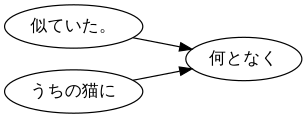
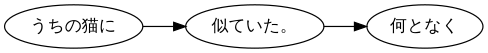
edge "うちの猫に" -> "何となく": now "うちの猫に" -> "似ていた。"
